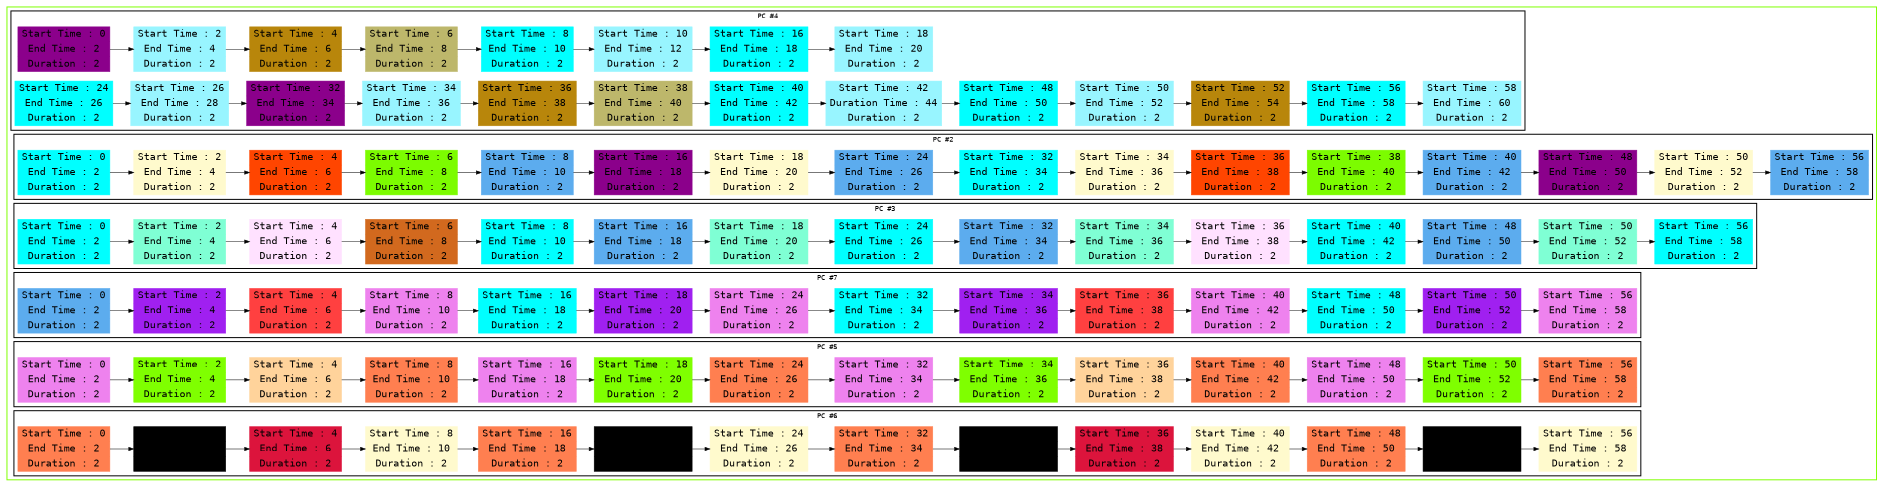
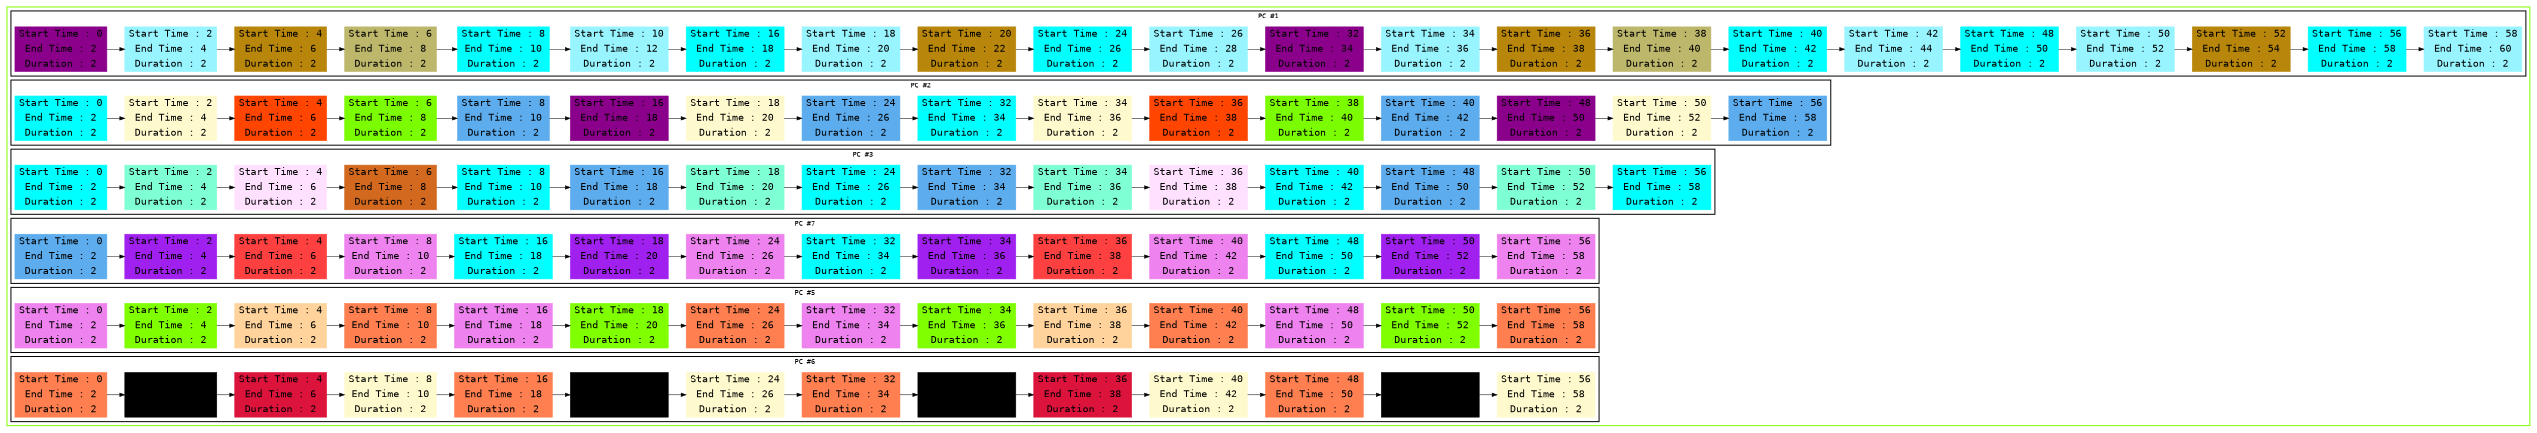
cluster "PC #4": label "PC #4" -> "PC #1"
node "Start Time : 20": added
node "Start Time : 42": text "Duration Time : 44" -> "End Time : 44"
